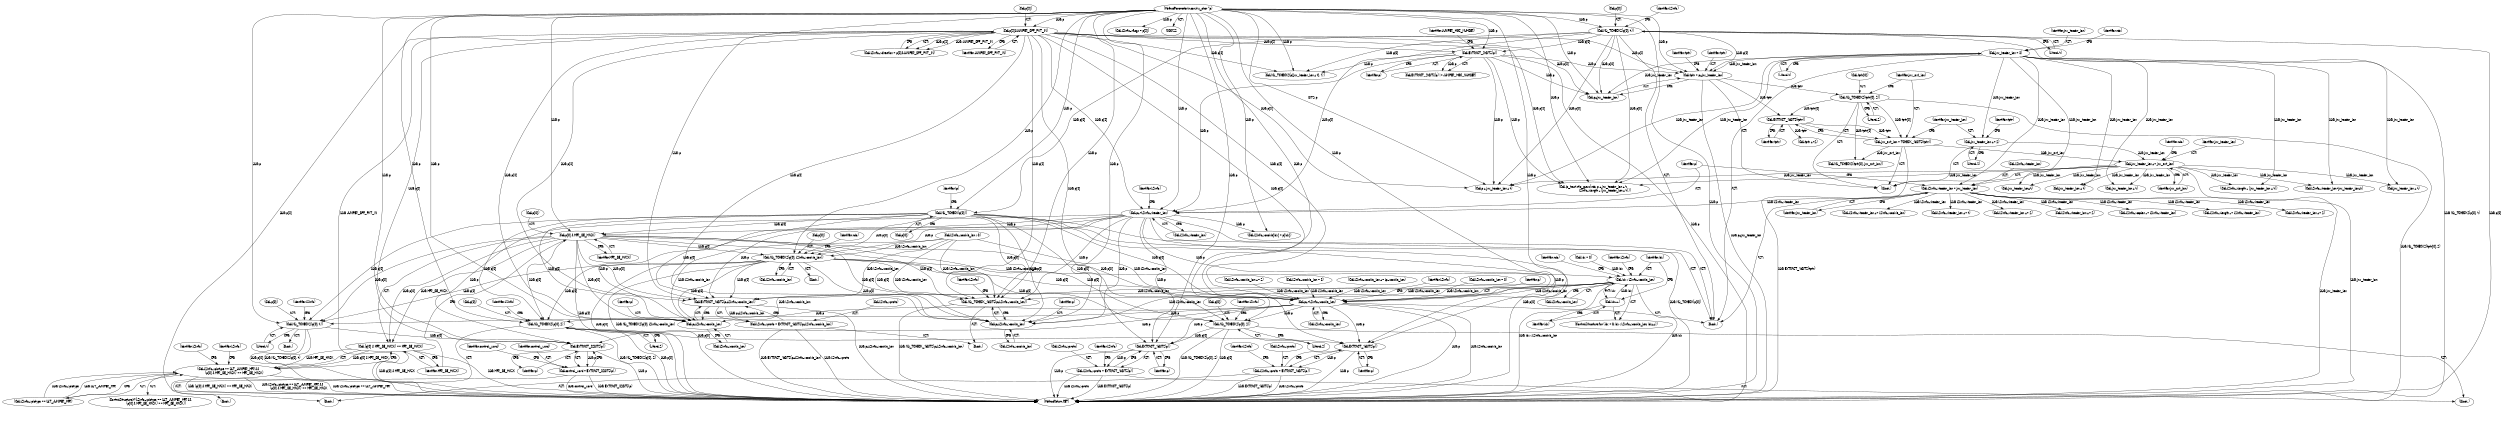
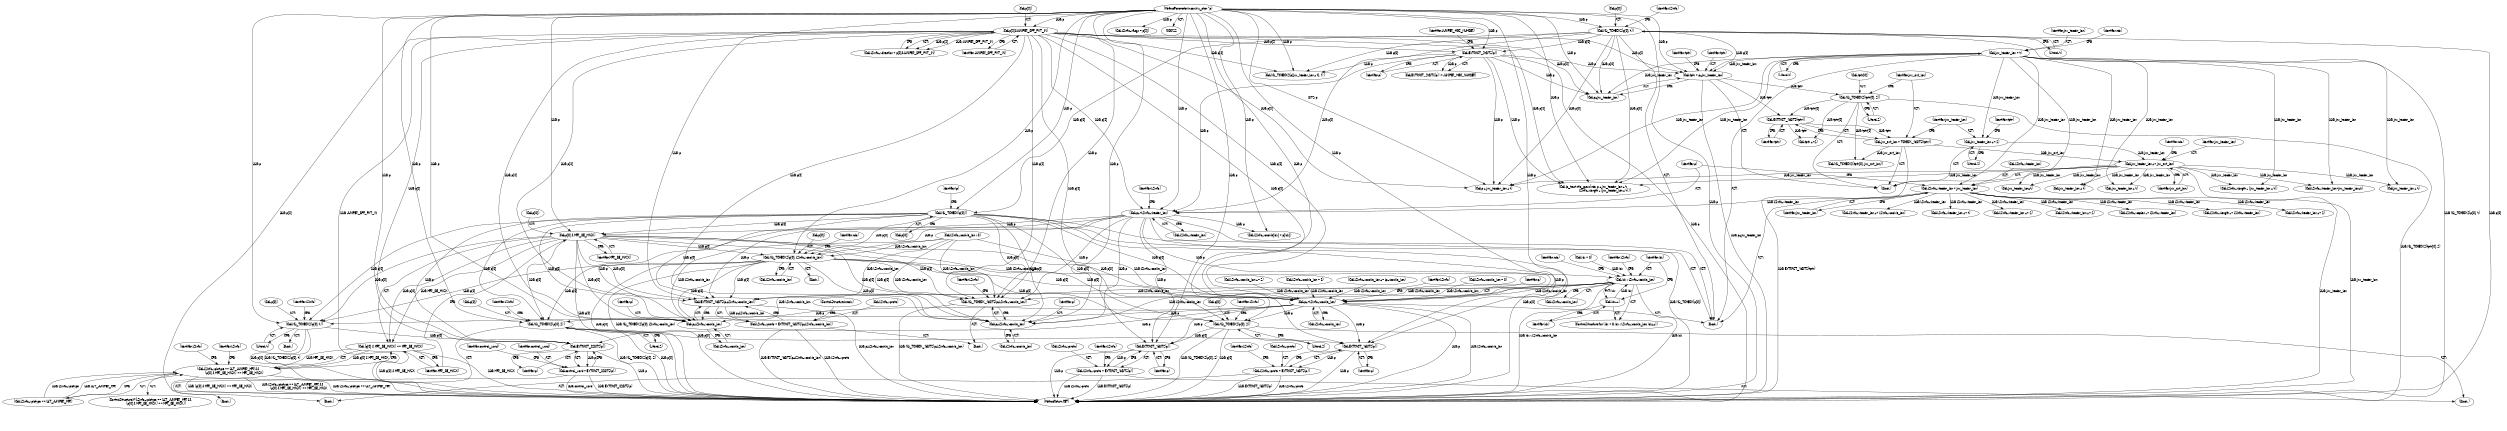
node "(Call,jnx_header_len = 3)": label "(Call,jnx_header_len = 3)" -> "(Call,jnx_header_len = 4)"
edge "(Call,ND_TCHECK2(tptr[0], 2))" -> "(Call,jnx_ext_len = TCHECK_16BITS(tptr))": now "(Call,ND_TCHECK2(tptr[0], 2))" -> "(Call,tptr +=2)"
edge "(Call,p+=l2info->header_len)" -> "(Call,EXTRACT_32BITS(p))": now "(Call,ND_TCHECK(p[0]))" -> "(Call,EXTRACT_32BITS(p))"
node "(ControlStructure,break;)": added
